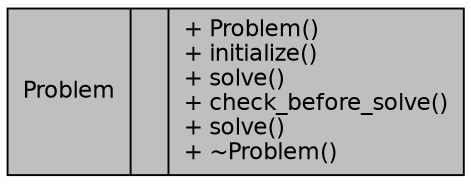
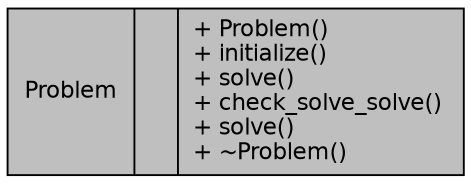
node "Problem": text "+ check_before_solve()" -> "+ check_solve_solve()"
